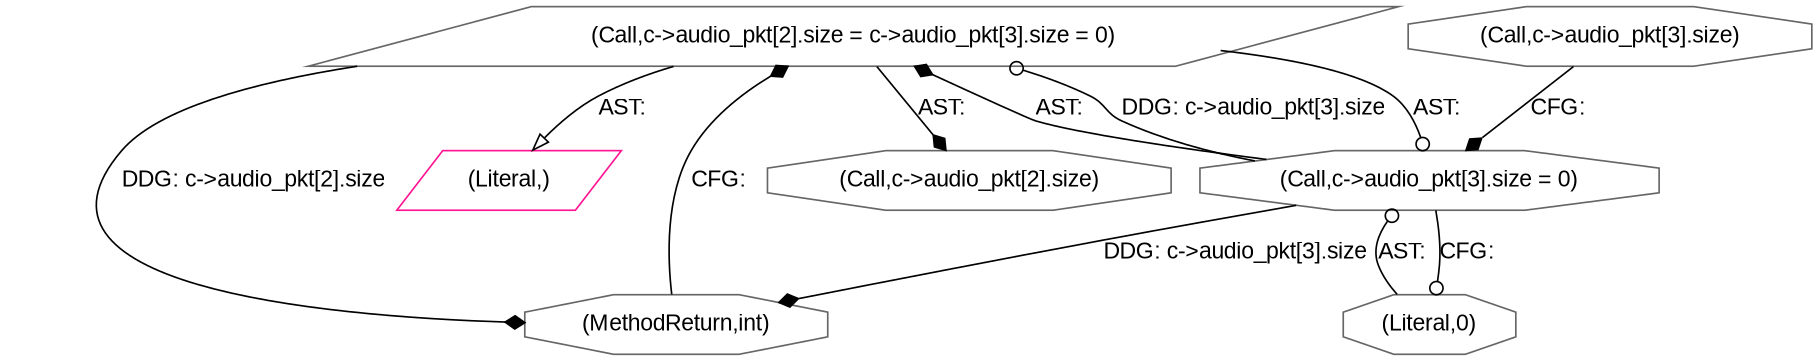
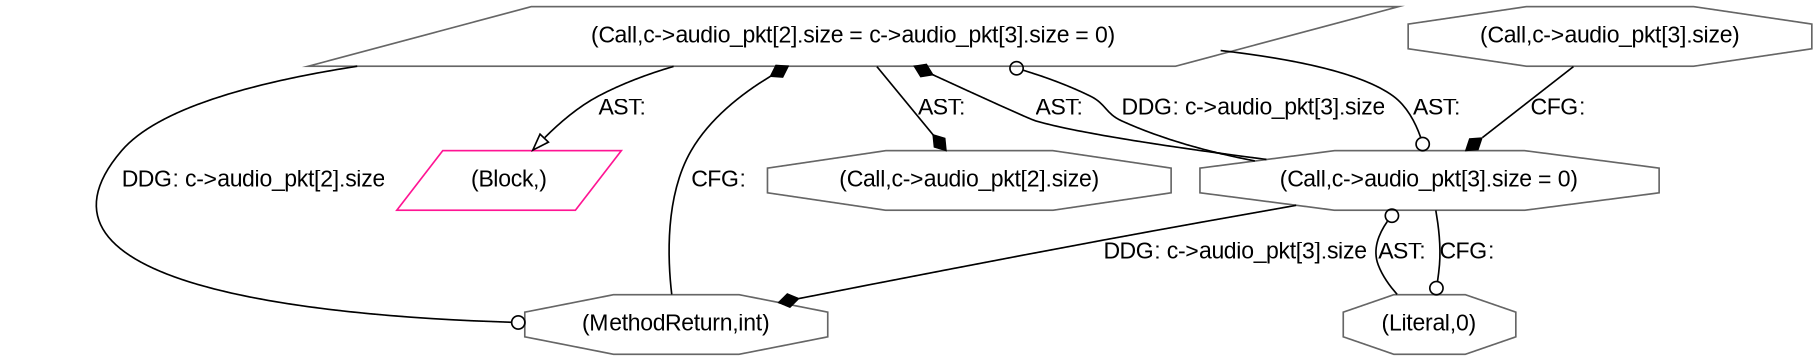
node "(Literal,)": label "(Literal,)" -> "(Block,)"
edge "(Call,c->audio_pkt[2].size = c->audio_pkt[3].size = 0)" -> "(MethodReturn,int)": arrowhead diamond -> odot
